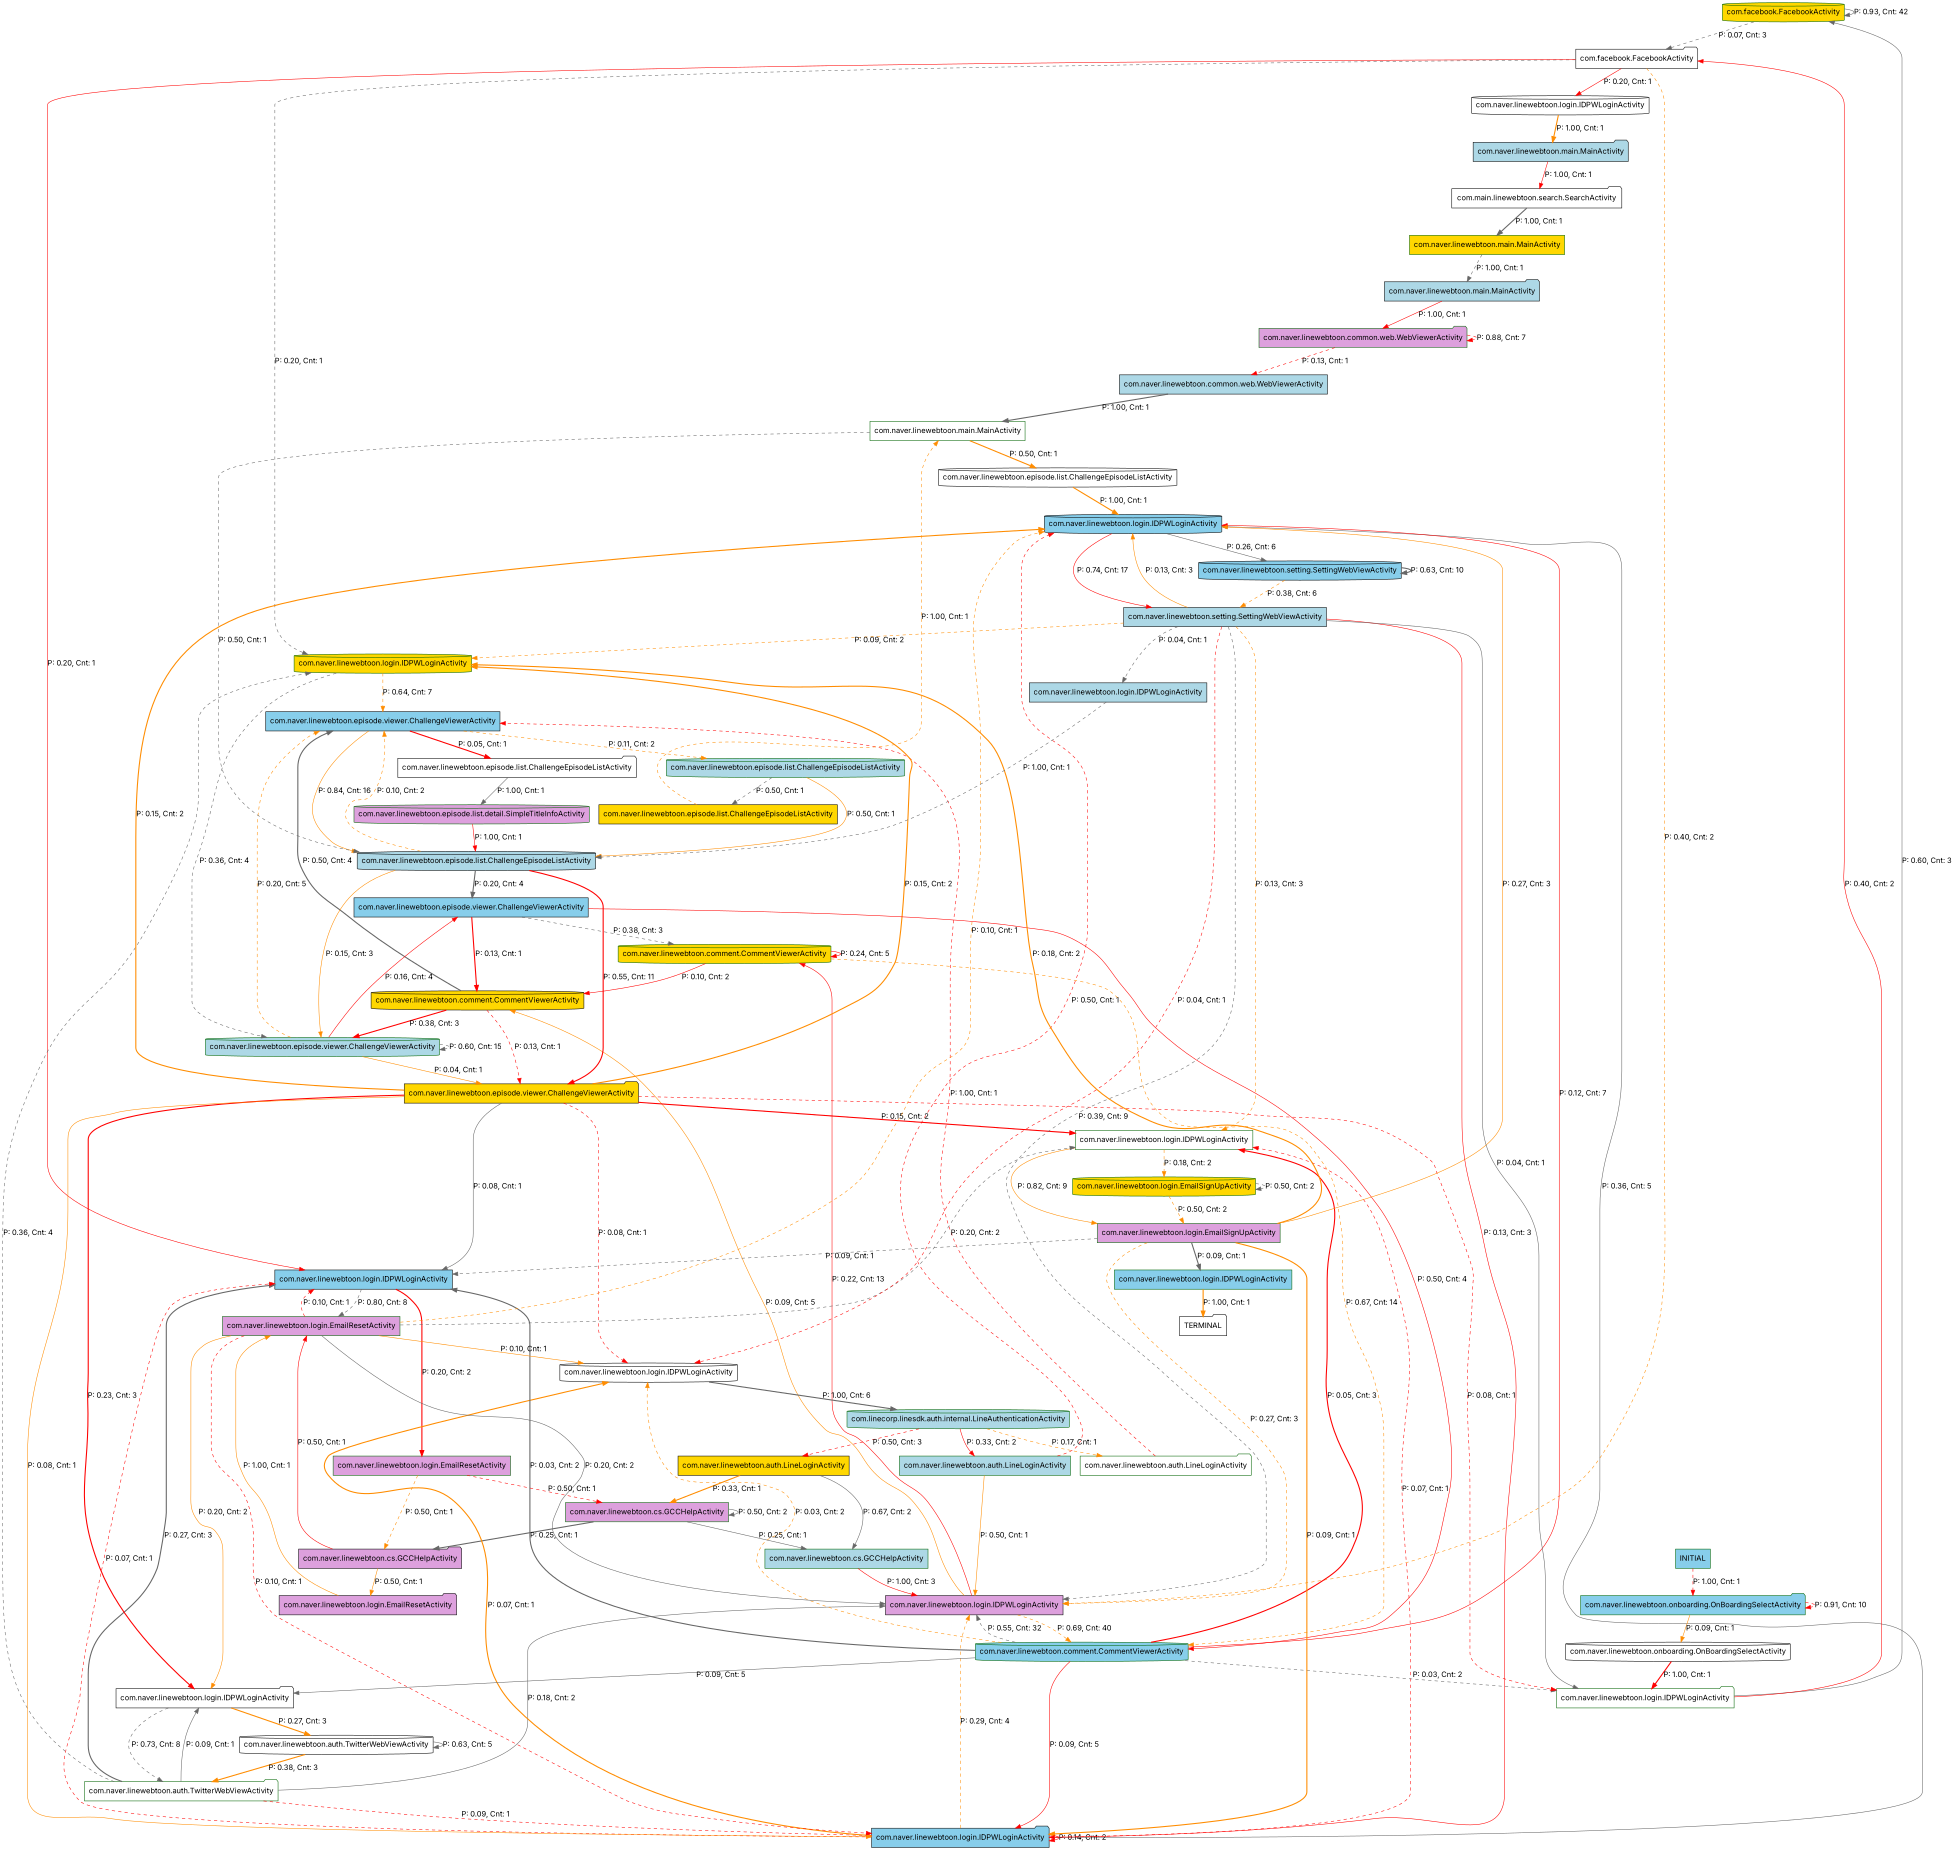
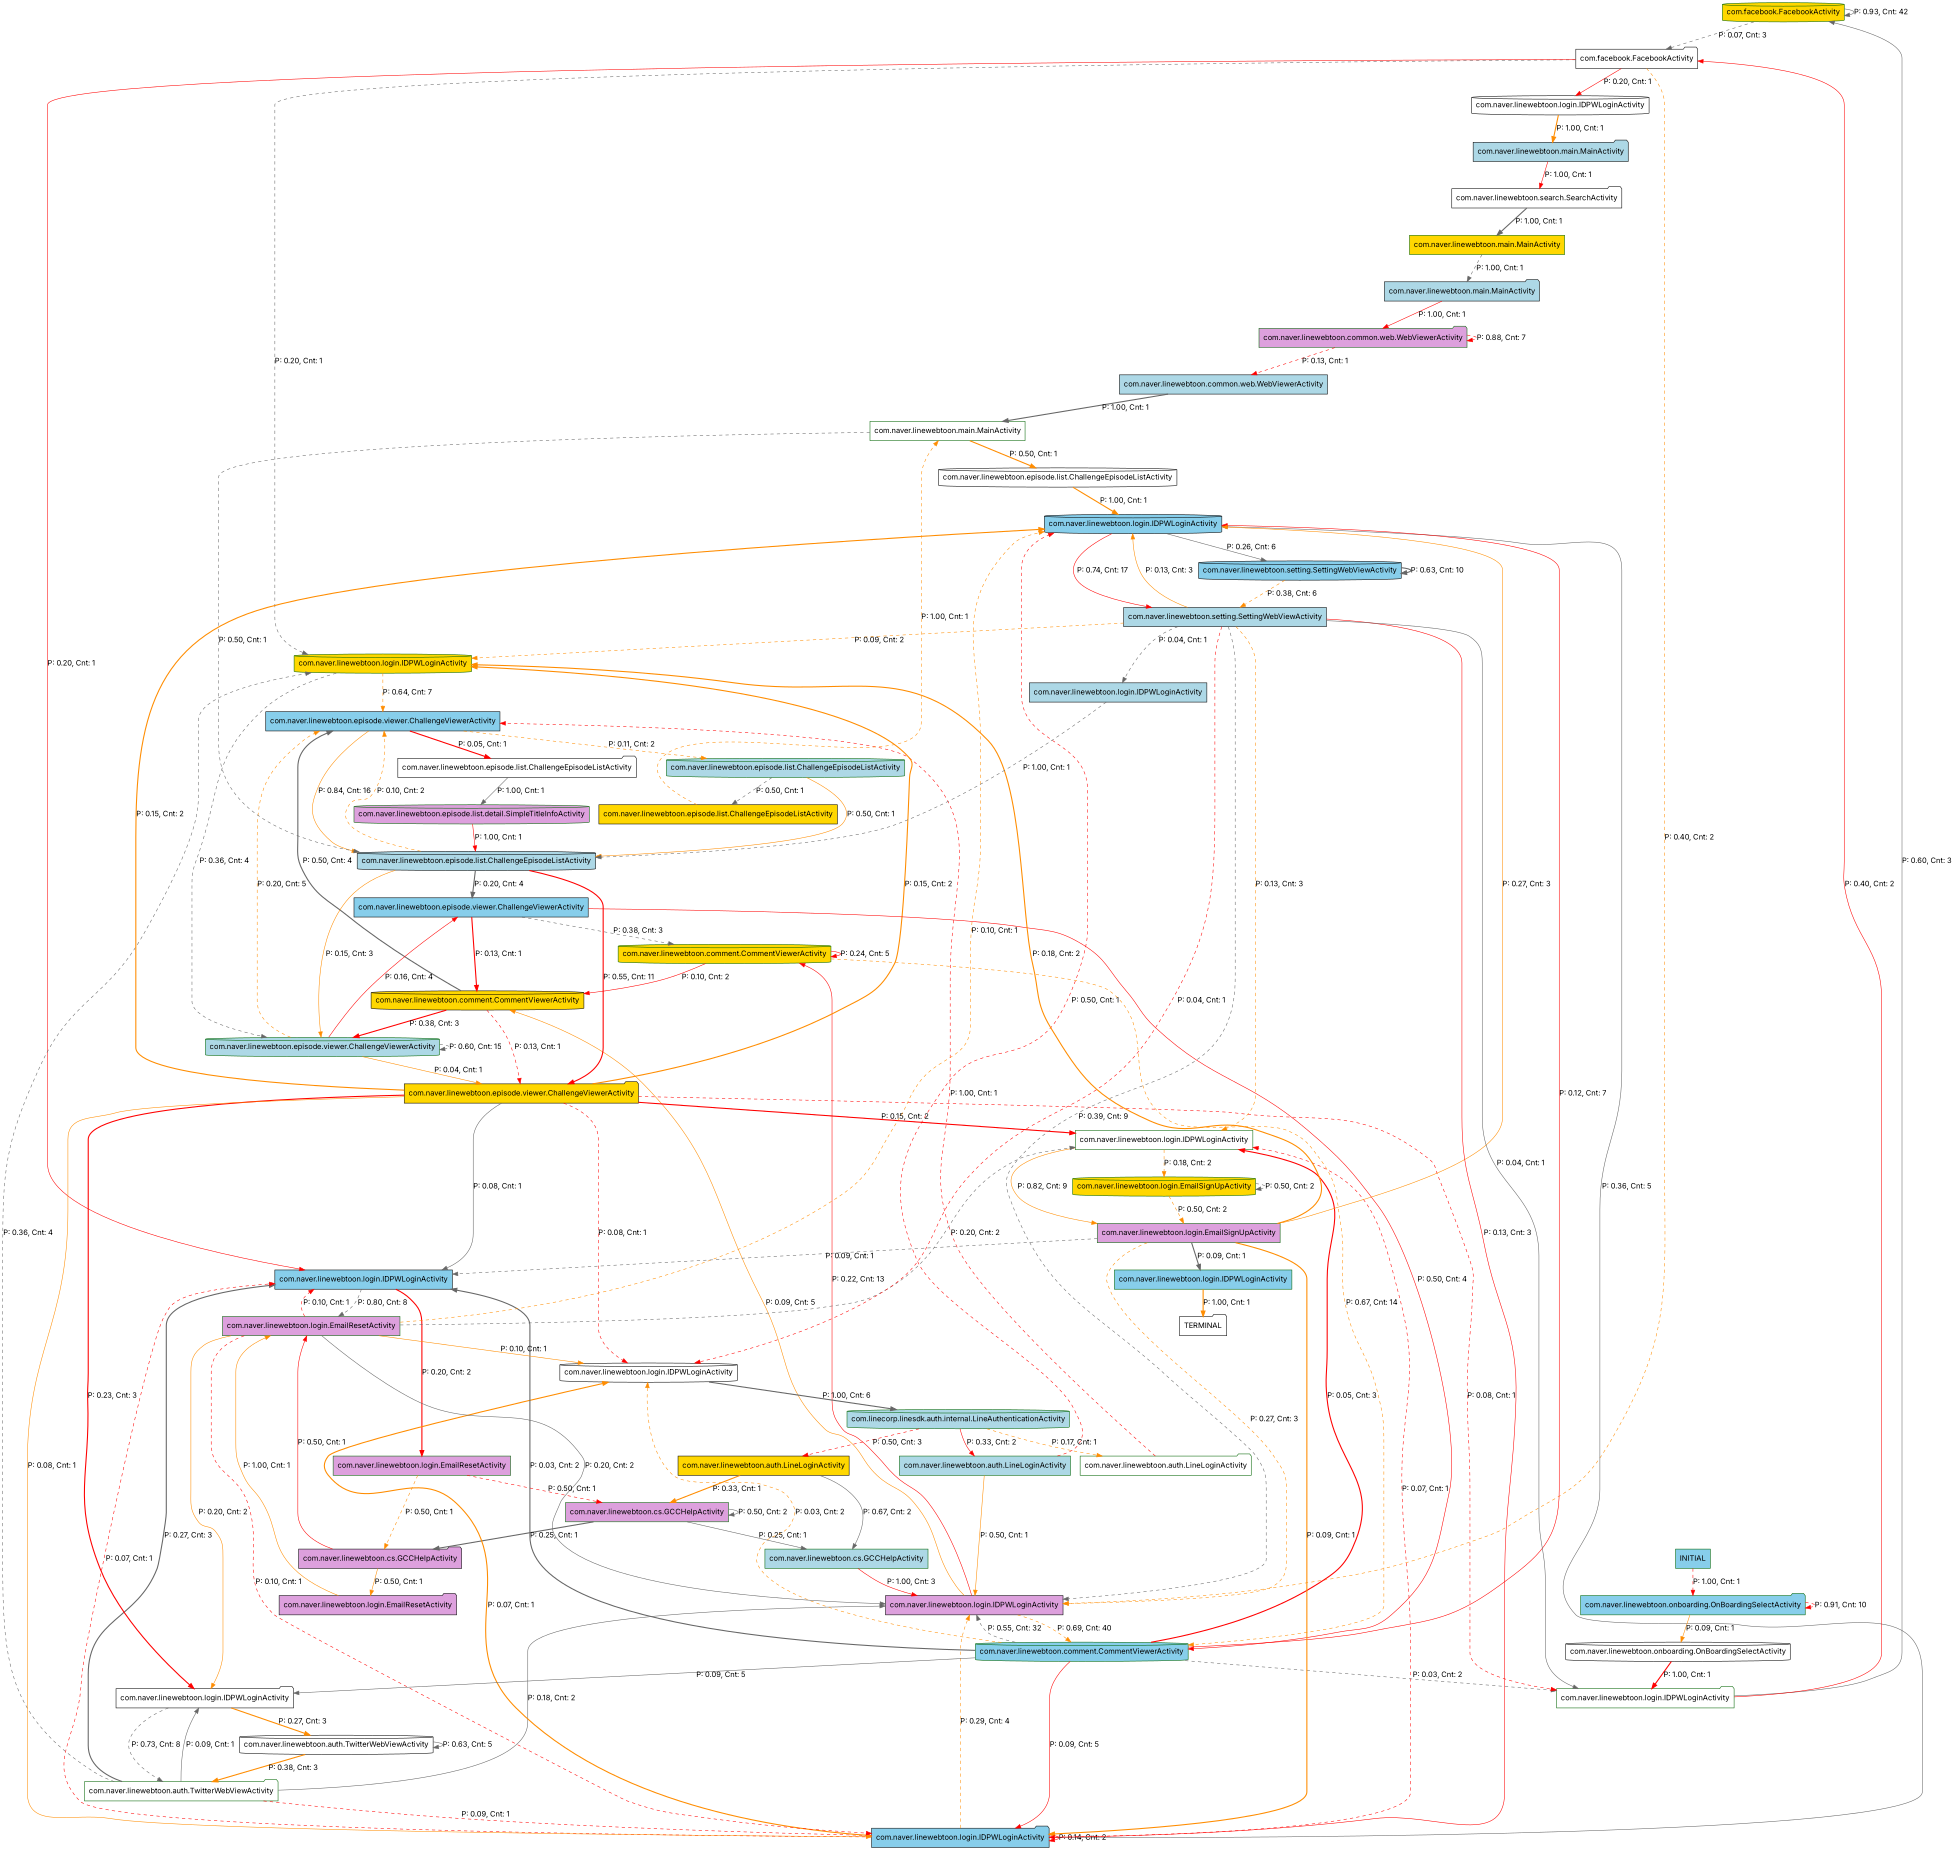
node "com.main.linewebtoon.search.SearchActivity": label "com.main.linewebtoon.search.SearchActivity" -> "com.naver.linewebtoon.search.SearchActivity"
